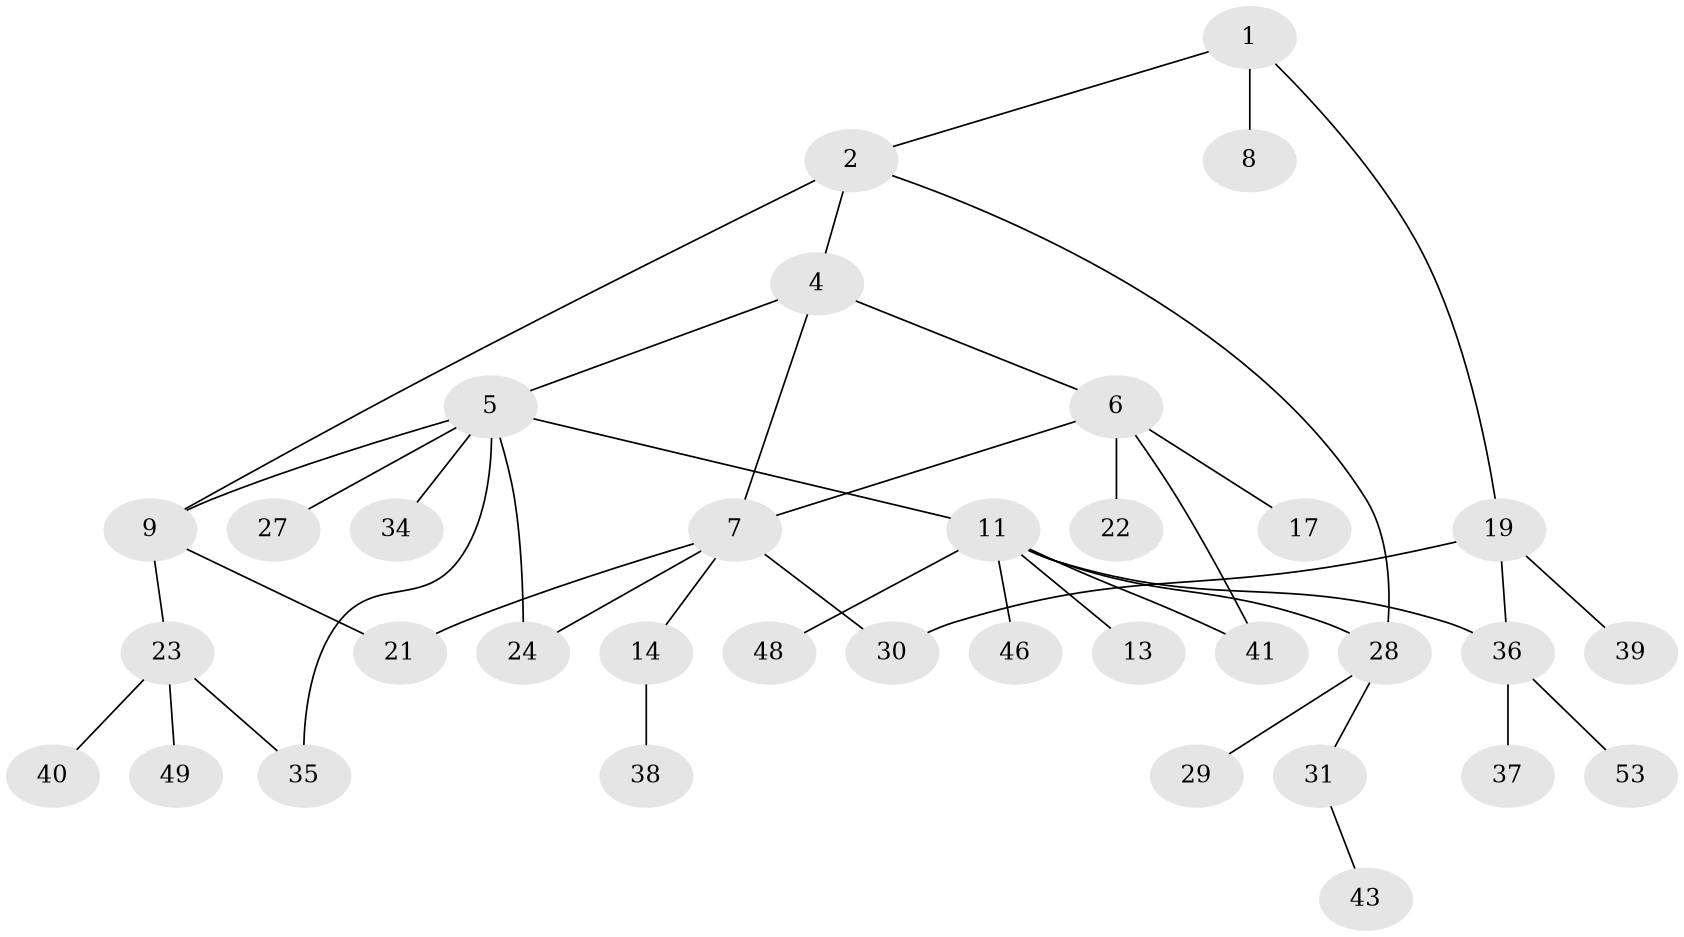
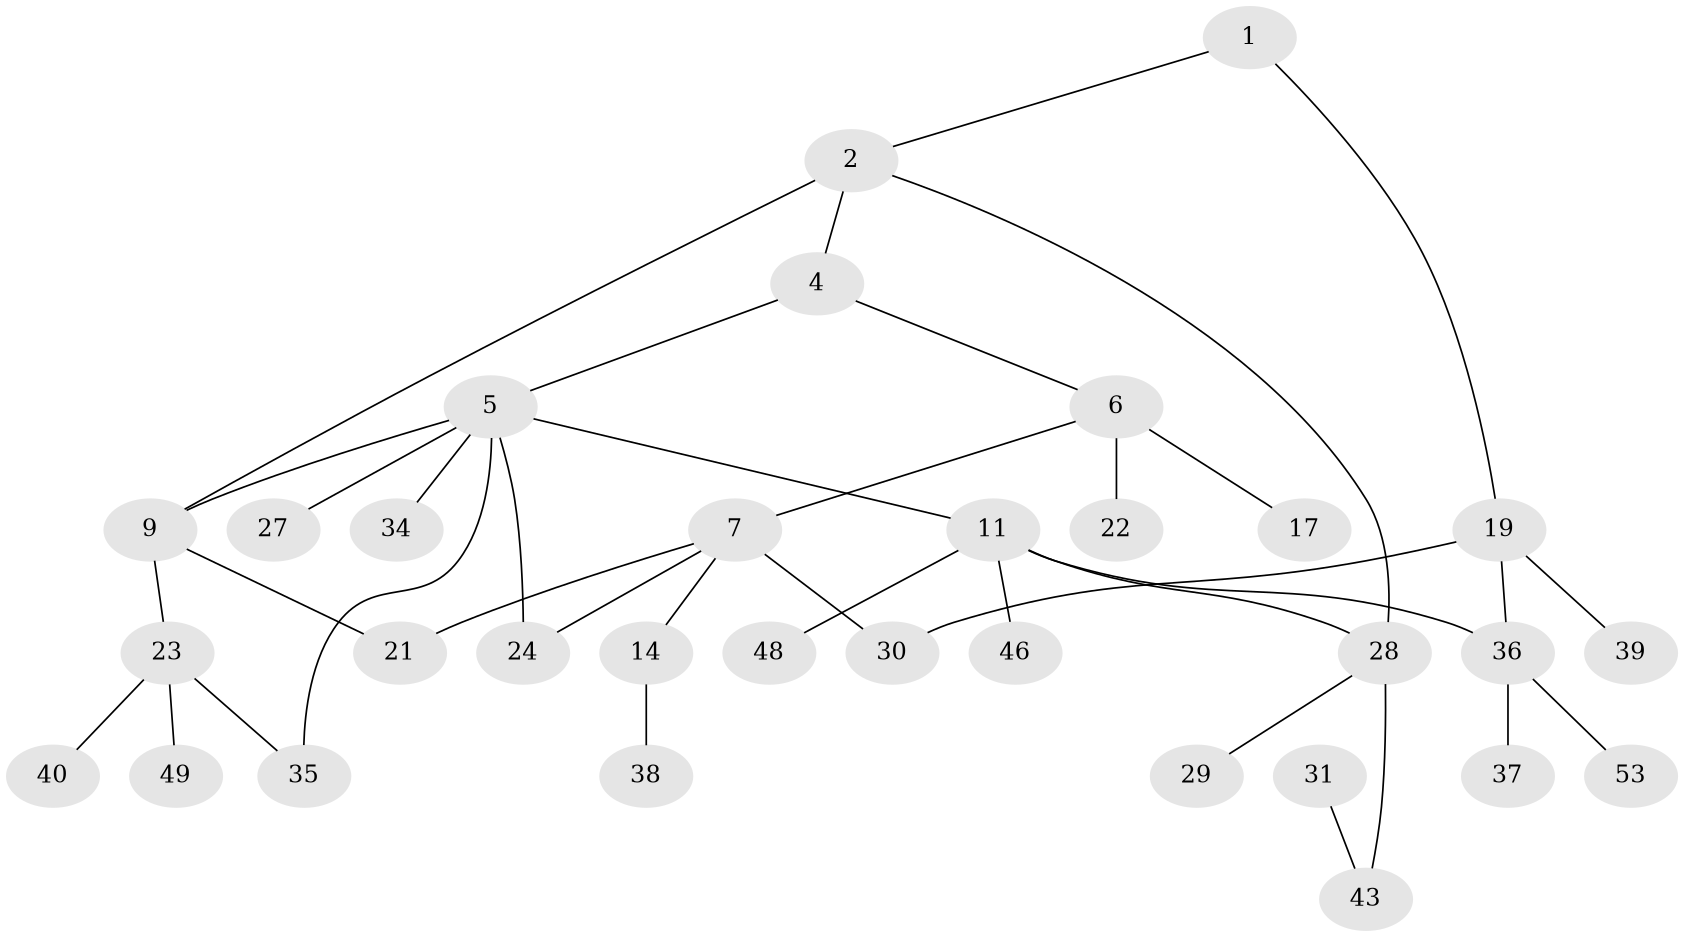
node "8": removed
edge "4" -- "7": removed
node "13": removed
node "41": removed
edge "28" -- "31": now "28" -- "43"
